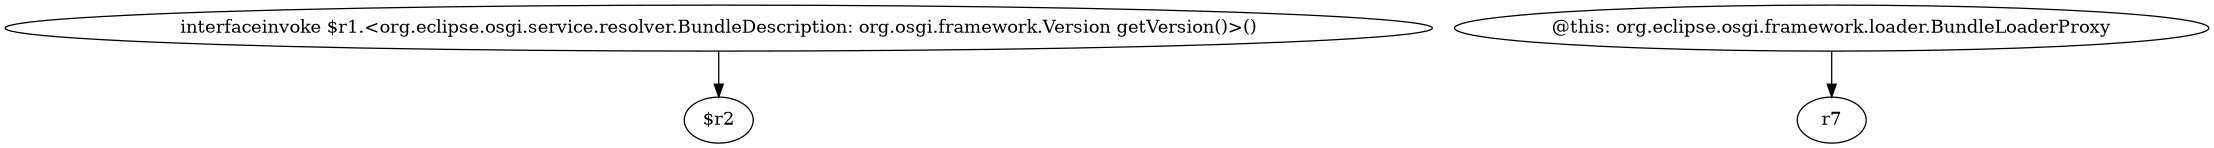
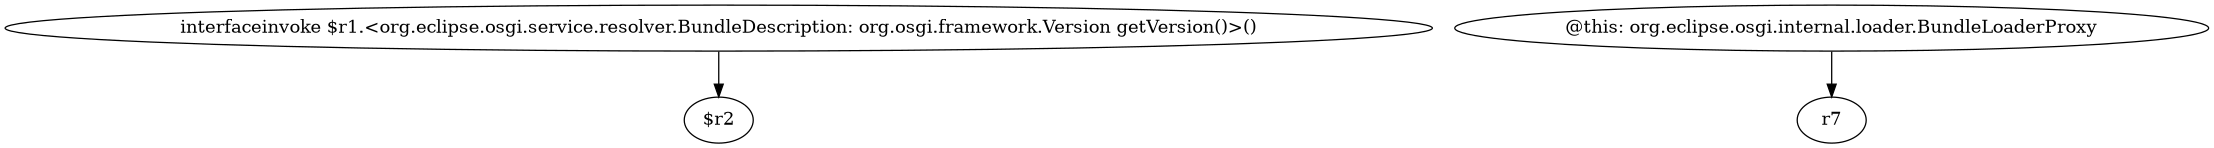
node "@this: org.eclipse.osgi.framework.loader.BundleLoaderProxy": label "@this: org.eclipse.osgi.framework.loader.BundleLoaderProxy" -> "@this: org.eclipse.osgi.internal.loader.BundleLoaderProxy"
